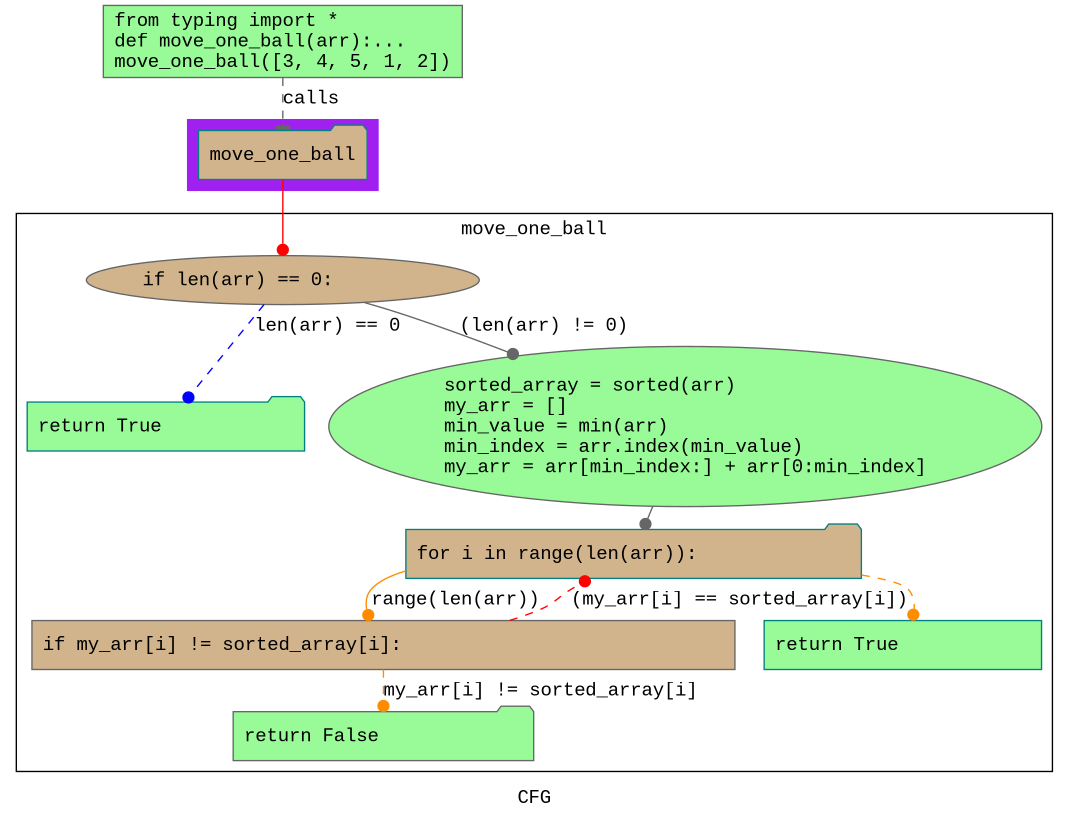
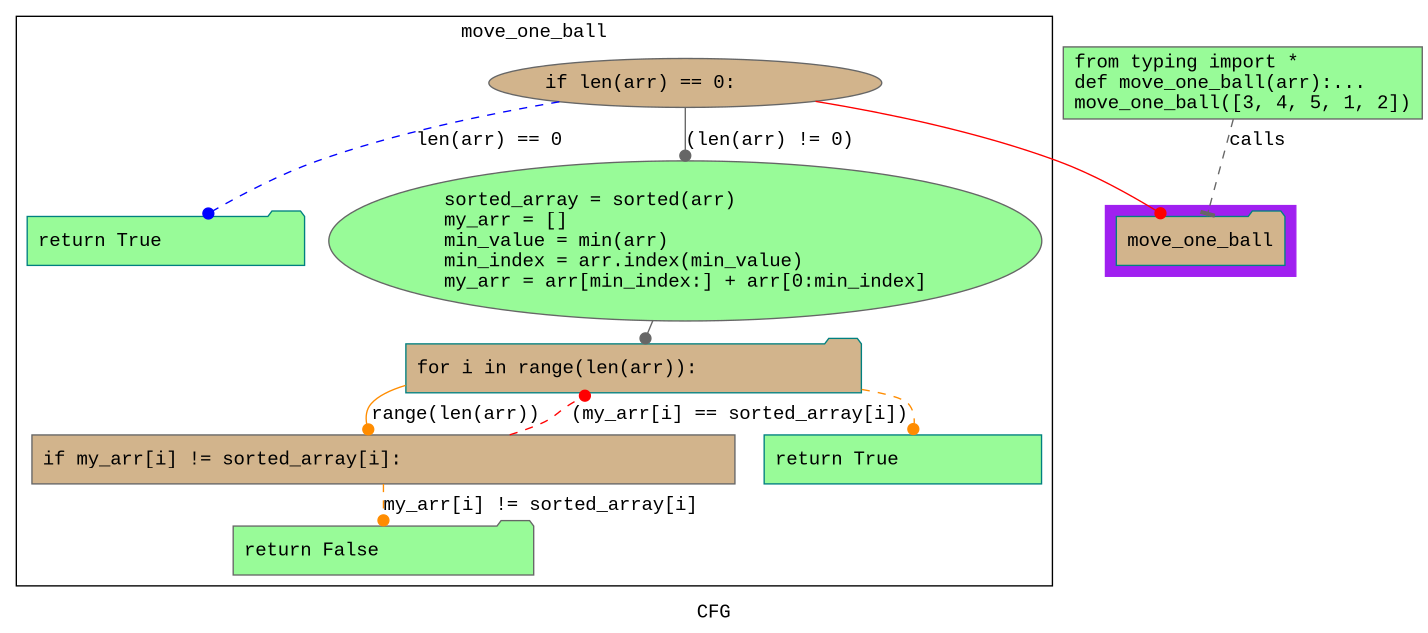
edge "move_one_ball" -> "if len(arr) == 0:": reversed
